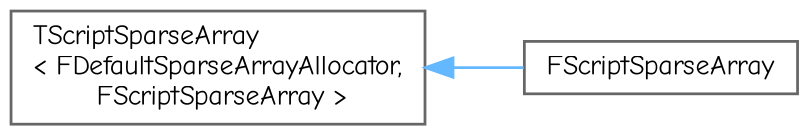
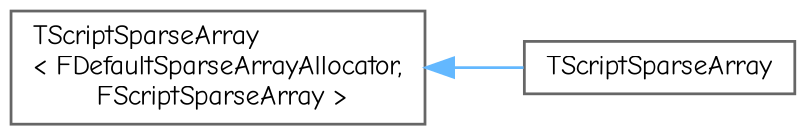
node "FScriptSparseArray": label "FScriptSparseArray" -> "TScriptSparseArray"
